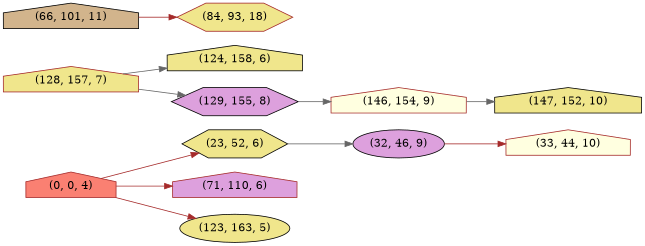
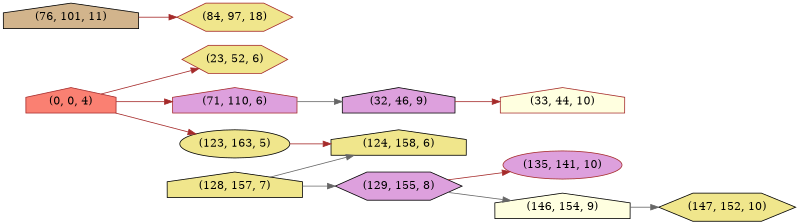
node "(66, 101, 11)": label "(66, 101, 11)" -> "(76, 101, 11)"
node "(84, 93, 18)": label "(84, 93, 18)" -> "(84, 97, 18)"
node "(128, 157, 7)": color brown -> black
node "(146, 154, 9)": color brown -> black
node "(147, 152, 10)": shape house -> hexagon
node "(23, 52, 6)": color black -> brown
edge "(123, 163, 5)" -> "(124, 158, 6)": added
edge "(23, 52, 6)" -> "(32, 46, 9)": now "(71, 110, 6)" -> "(32, 46, 9)"
node "(32, 46, 9)": shape ellipse -> house
node "(135, 141, 10)": added
